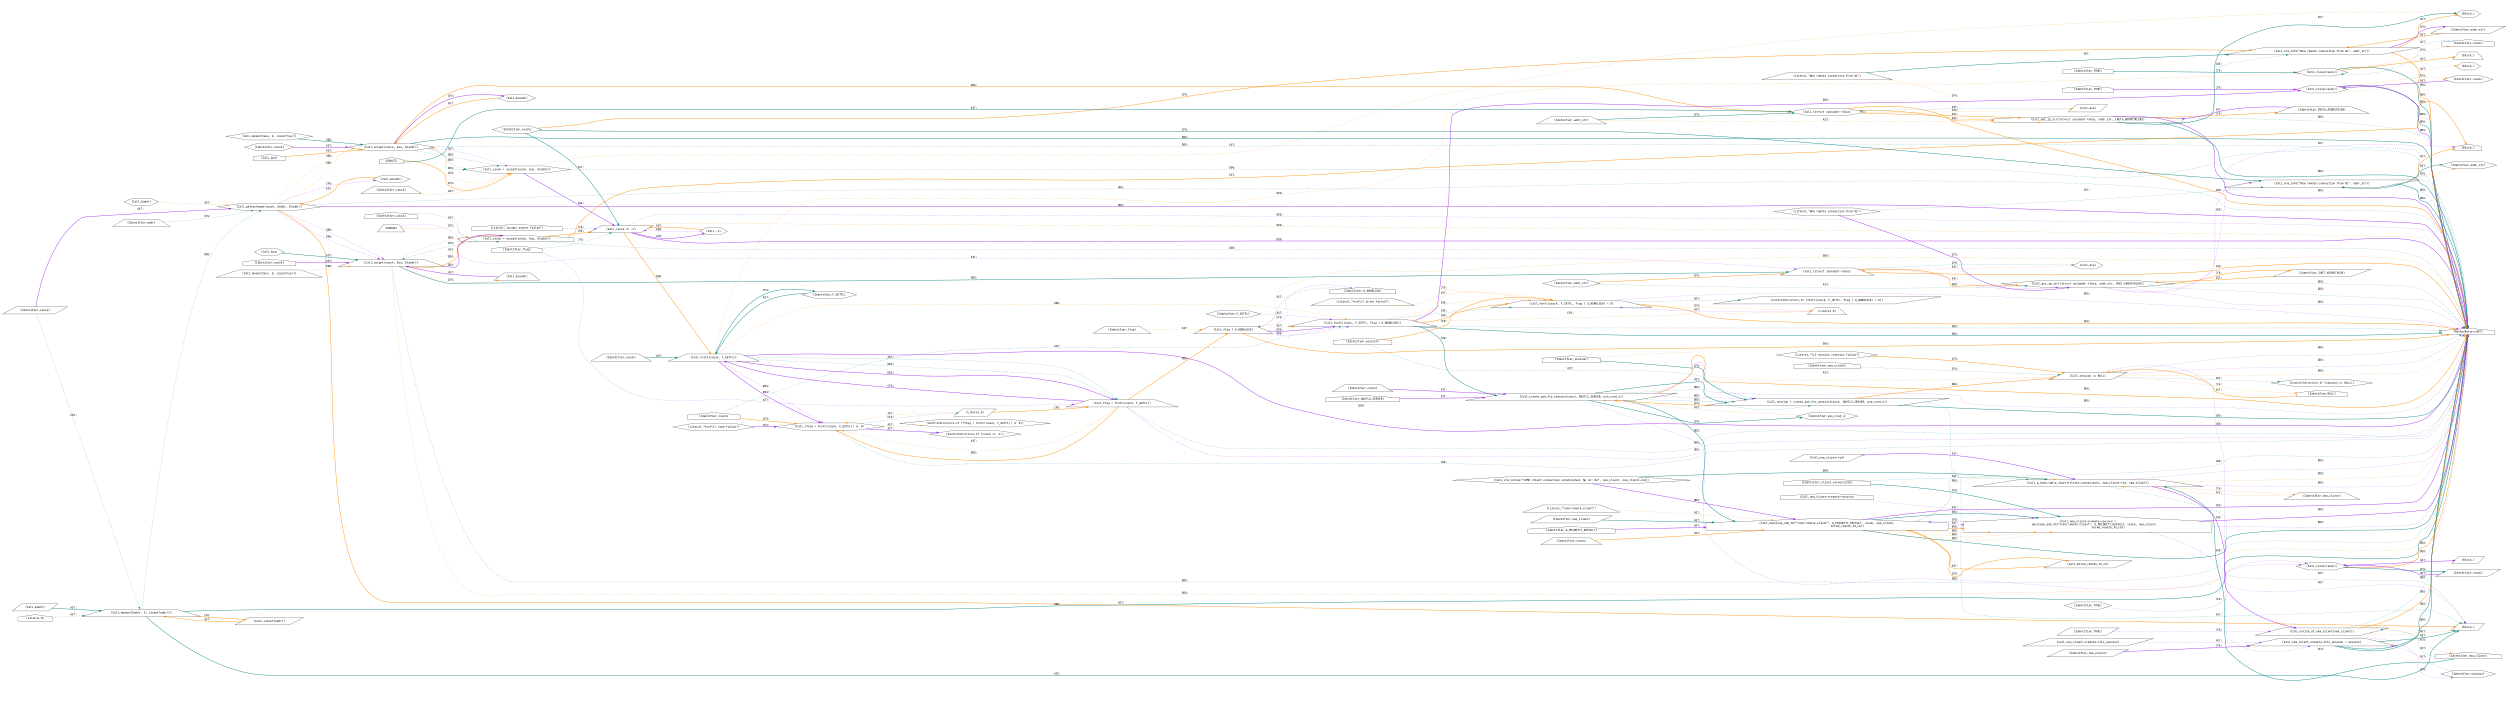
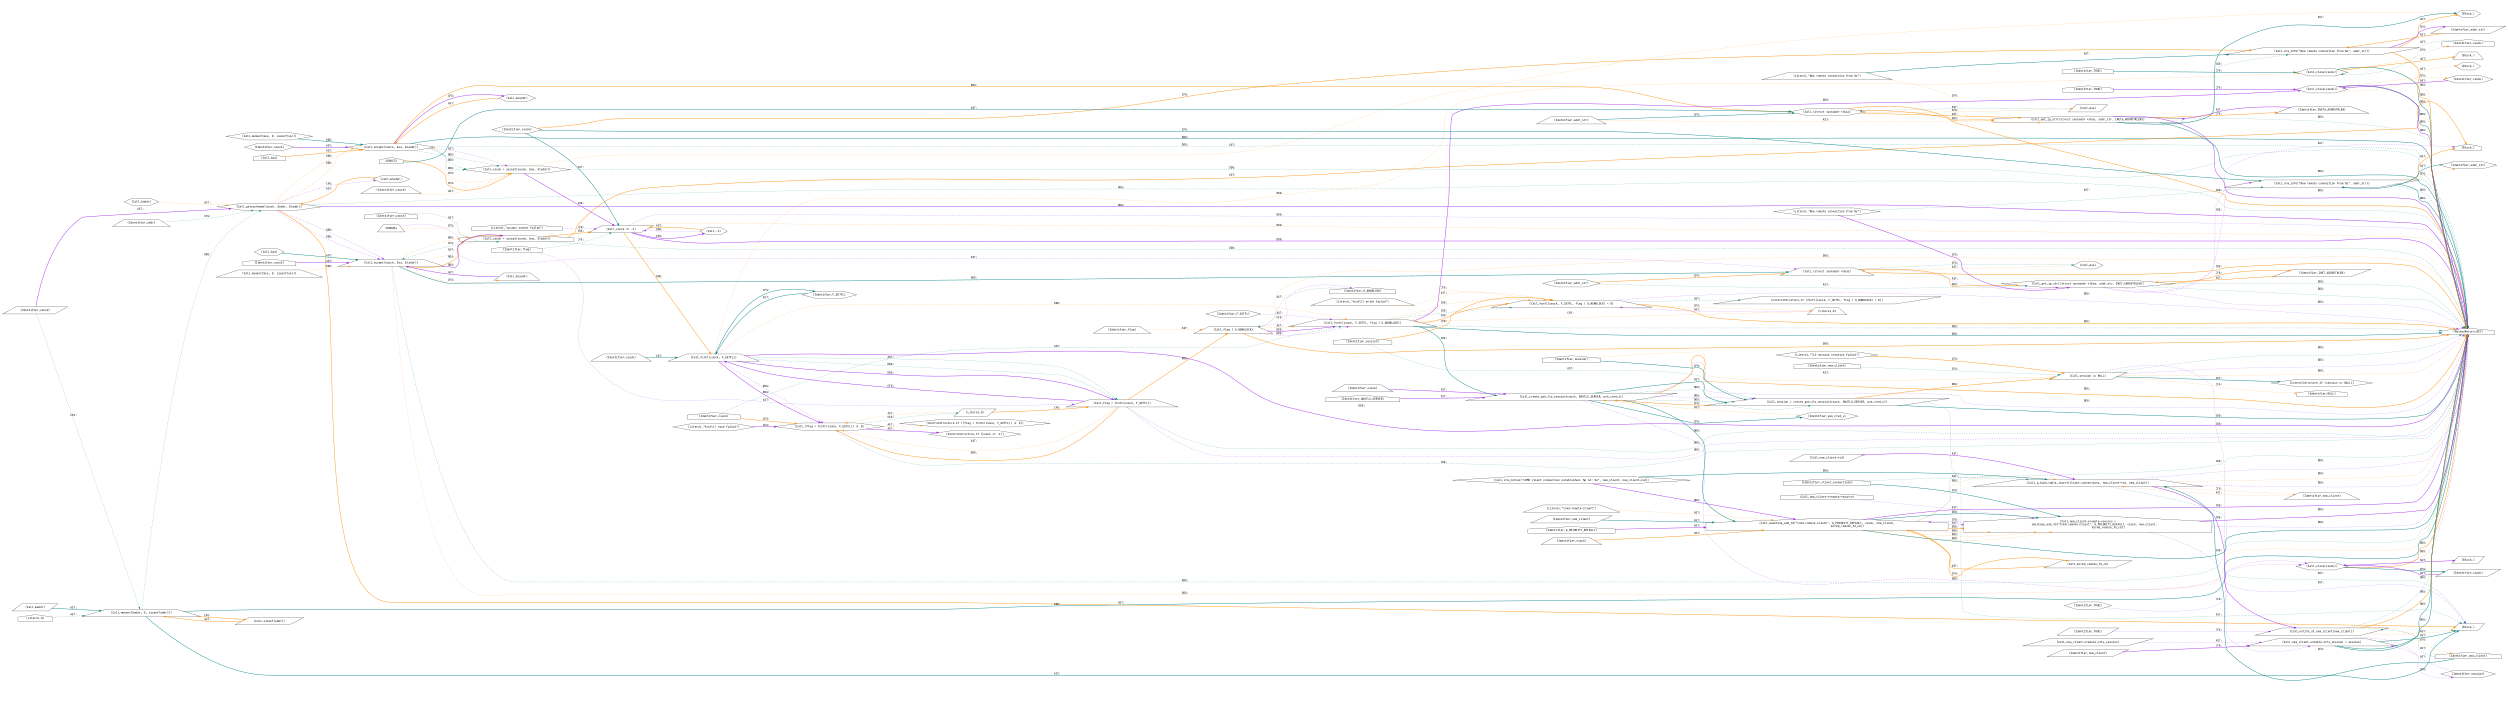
edge "(Call,session == NULL)" -> "(ControlStructure,if (session == NULL))": style dashed -> bold
edge "(Identifier,NULL)" -> "(Call,session == NULL)": removed, label "AST:"
